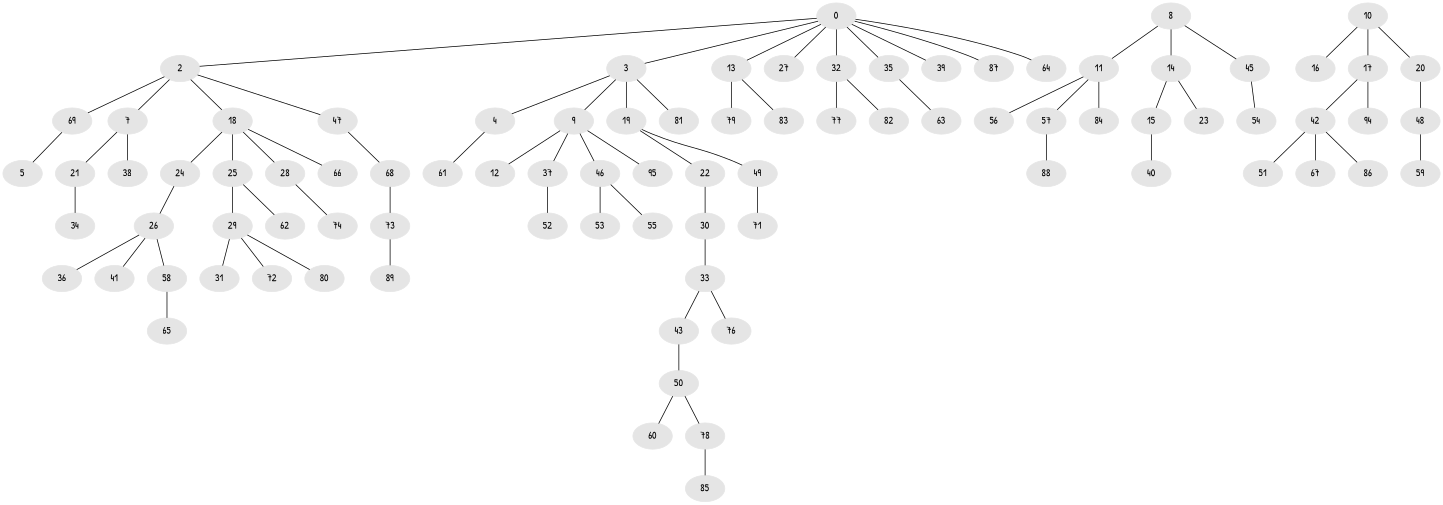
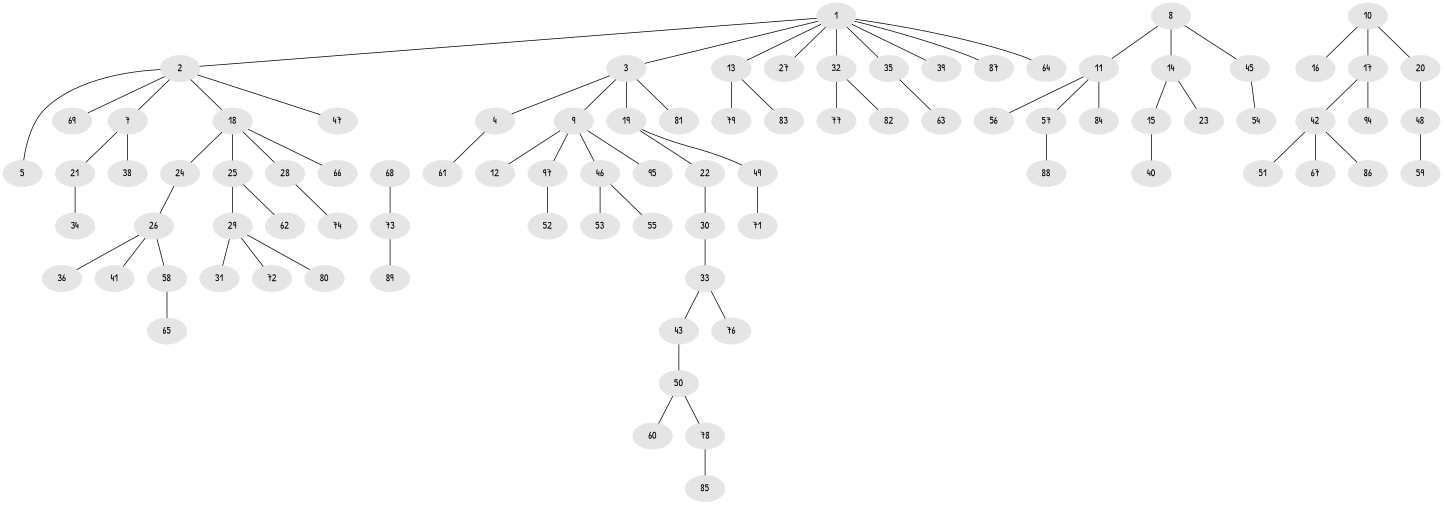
node "0": label "0" -> "1"
edge "69" -- "5": now "2" -- "5"
edge "47" -- "68": removed
node "37": label "37" -> "97"
